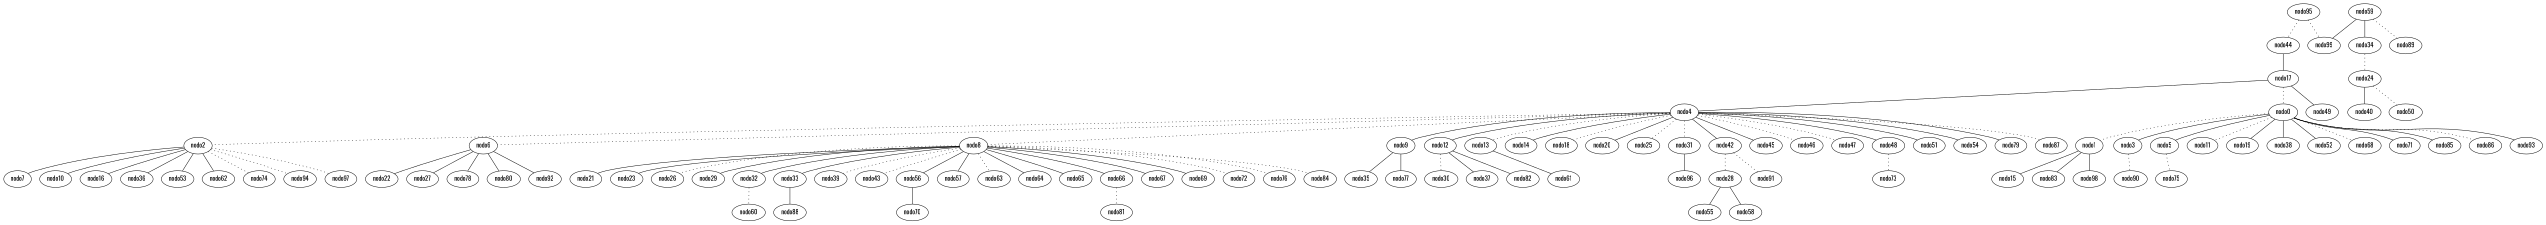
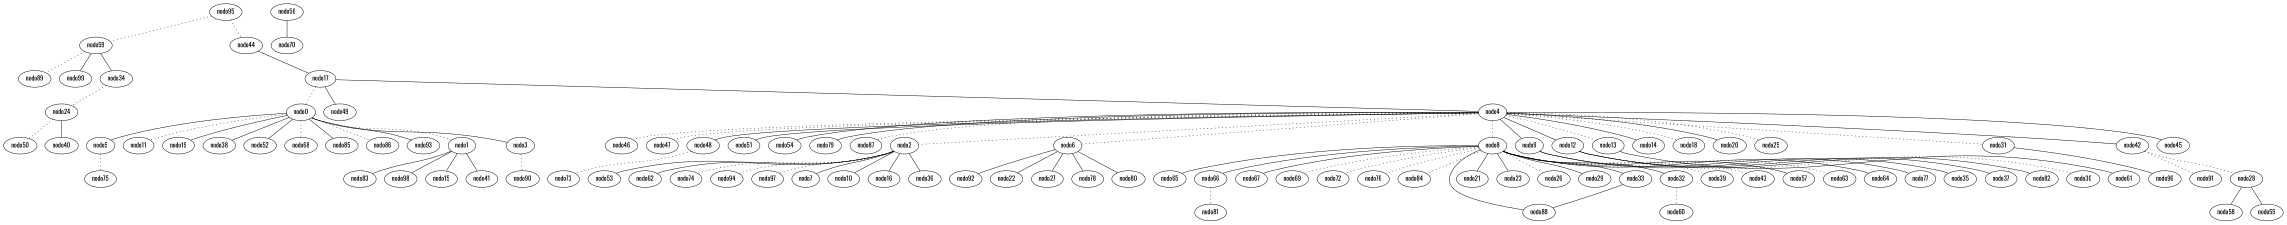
edge "nodo95" -- "nodo99": now "nodo95" -- "nodo59"
node "nodo71": removed
edge "nodo8" -- "nodo69": style solid -> dotted
edge "nodo8" -- "nodo56": now "nodo8" -- "nodo88"
node "nodo41": added
